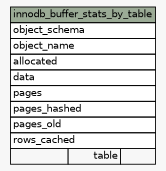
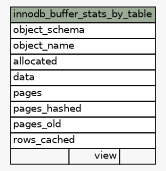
node "innodb_buffer_stats_by_table": text "table" -> "view"
